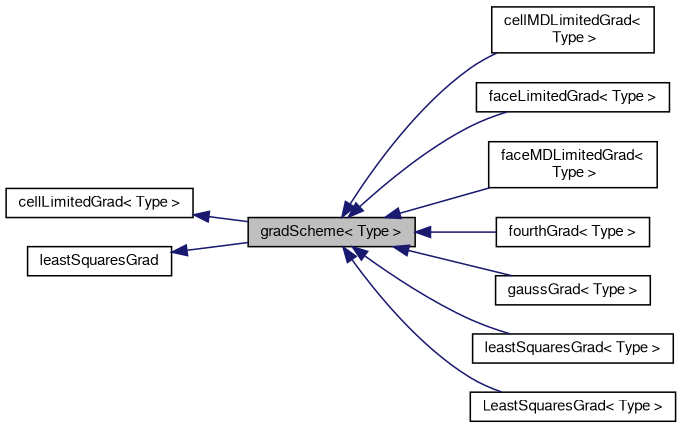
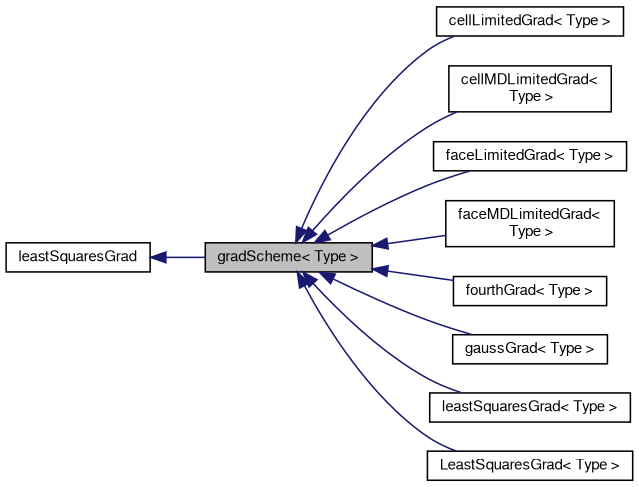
edge "gradScheme< Type >" -> "cellLimitedGrad< Type >": reversed
